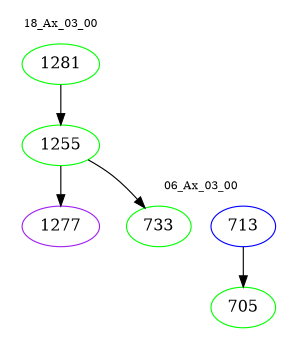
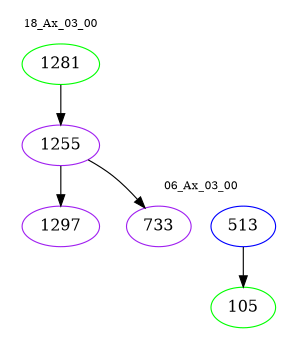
node "1255": color green -> purple
node "1277": label "1277" -> "1297"
node "733": color green -> purple
node "713": label "713" -> "513"
node "705": label "705" -> "105"
